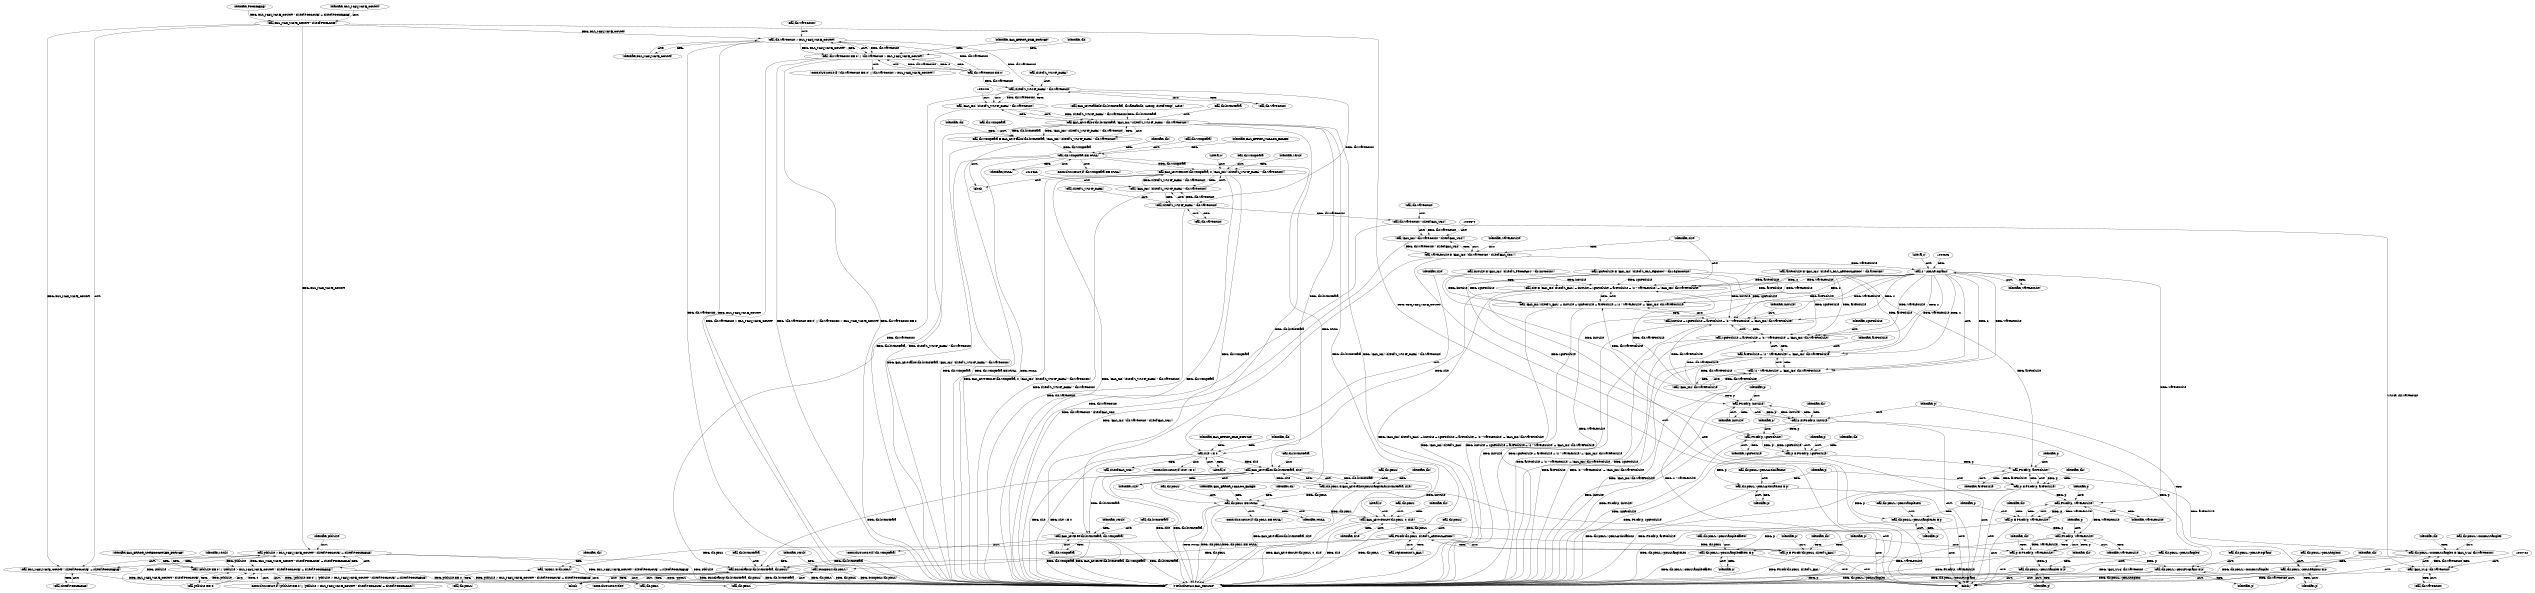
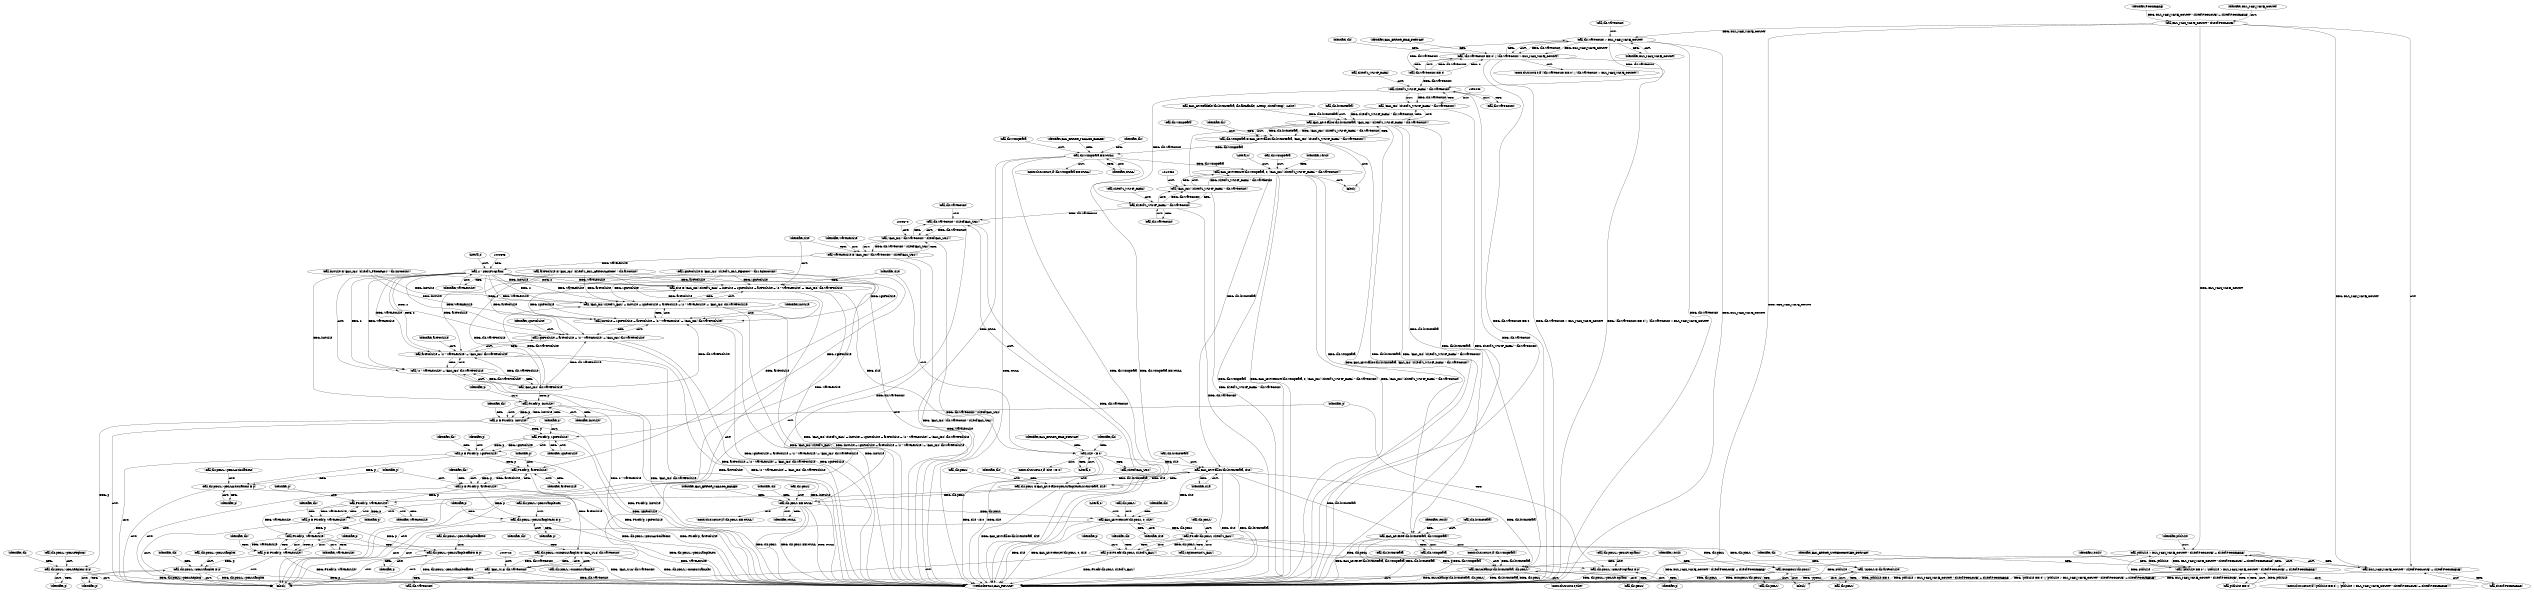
edge "(Call,(EAS_I32) (dls.waveCount * sizeof(EAS_U32)))" -> "(Call,dls.waveCount * sizeof(EAS_U32))": added, label "CFG:"
edge "(Call,sizeof(EAS_U32))" -> "(Call,dls.waveCount * sizeof(EAS_U32))": added, label "AST:"
edge "(Call,dls.waveCount * sizeof(EAS_U32))" -> "(Call,(EAS_U16) dls.waveCount)": label "WSMP: dls.waveCount" -> "DDG: dls.waveCount"
edge "(Call,EAS_HWMalloc(dls.hwInstData, size))" -> "(Call,EAS_HWMemSet(dls.pDLS, 0, size))": label "DDG: instSize" -> "DDG: size"
node "(Call,PtrOfs(dls.pDLS, sizeof(S_ARTICULATION)))": label "(Call,PtrOfs(dls.pDLS, sizeof(S_ARTICULATION)))" -> "(Call,PtrOfs(dls.pDLS, sizeof(S_EAS)))"
edge "(Call,dls.pDLS->numDLSSamples)" -> "(Call,dls.pDLS->numDLSSamples = (EAS_U16) dls.waveCount)": reversed
node "(Call,*ppDLS = dls.pDLS)": label "(Call,*ppDLS = dls.pDLS)" -> "(Call,*ppDLS = dls.artPoolSize)"
